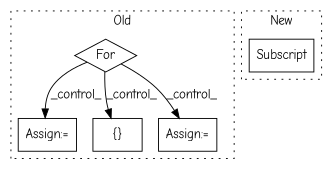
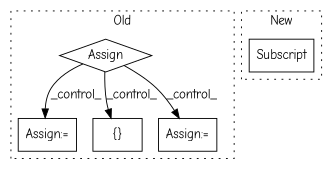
node "For": label "For" -> "Assign"
